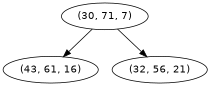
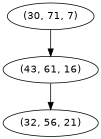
edge "(30, 71, 7)" -> "(32, 56, 21)": now "(43, 61, 16)" -> "(32, 56, 21)"
